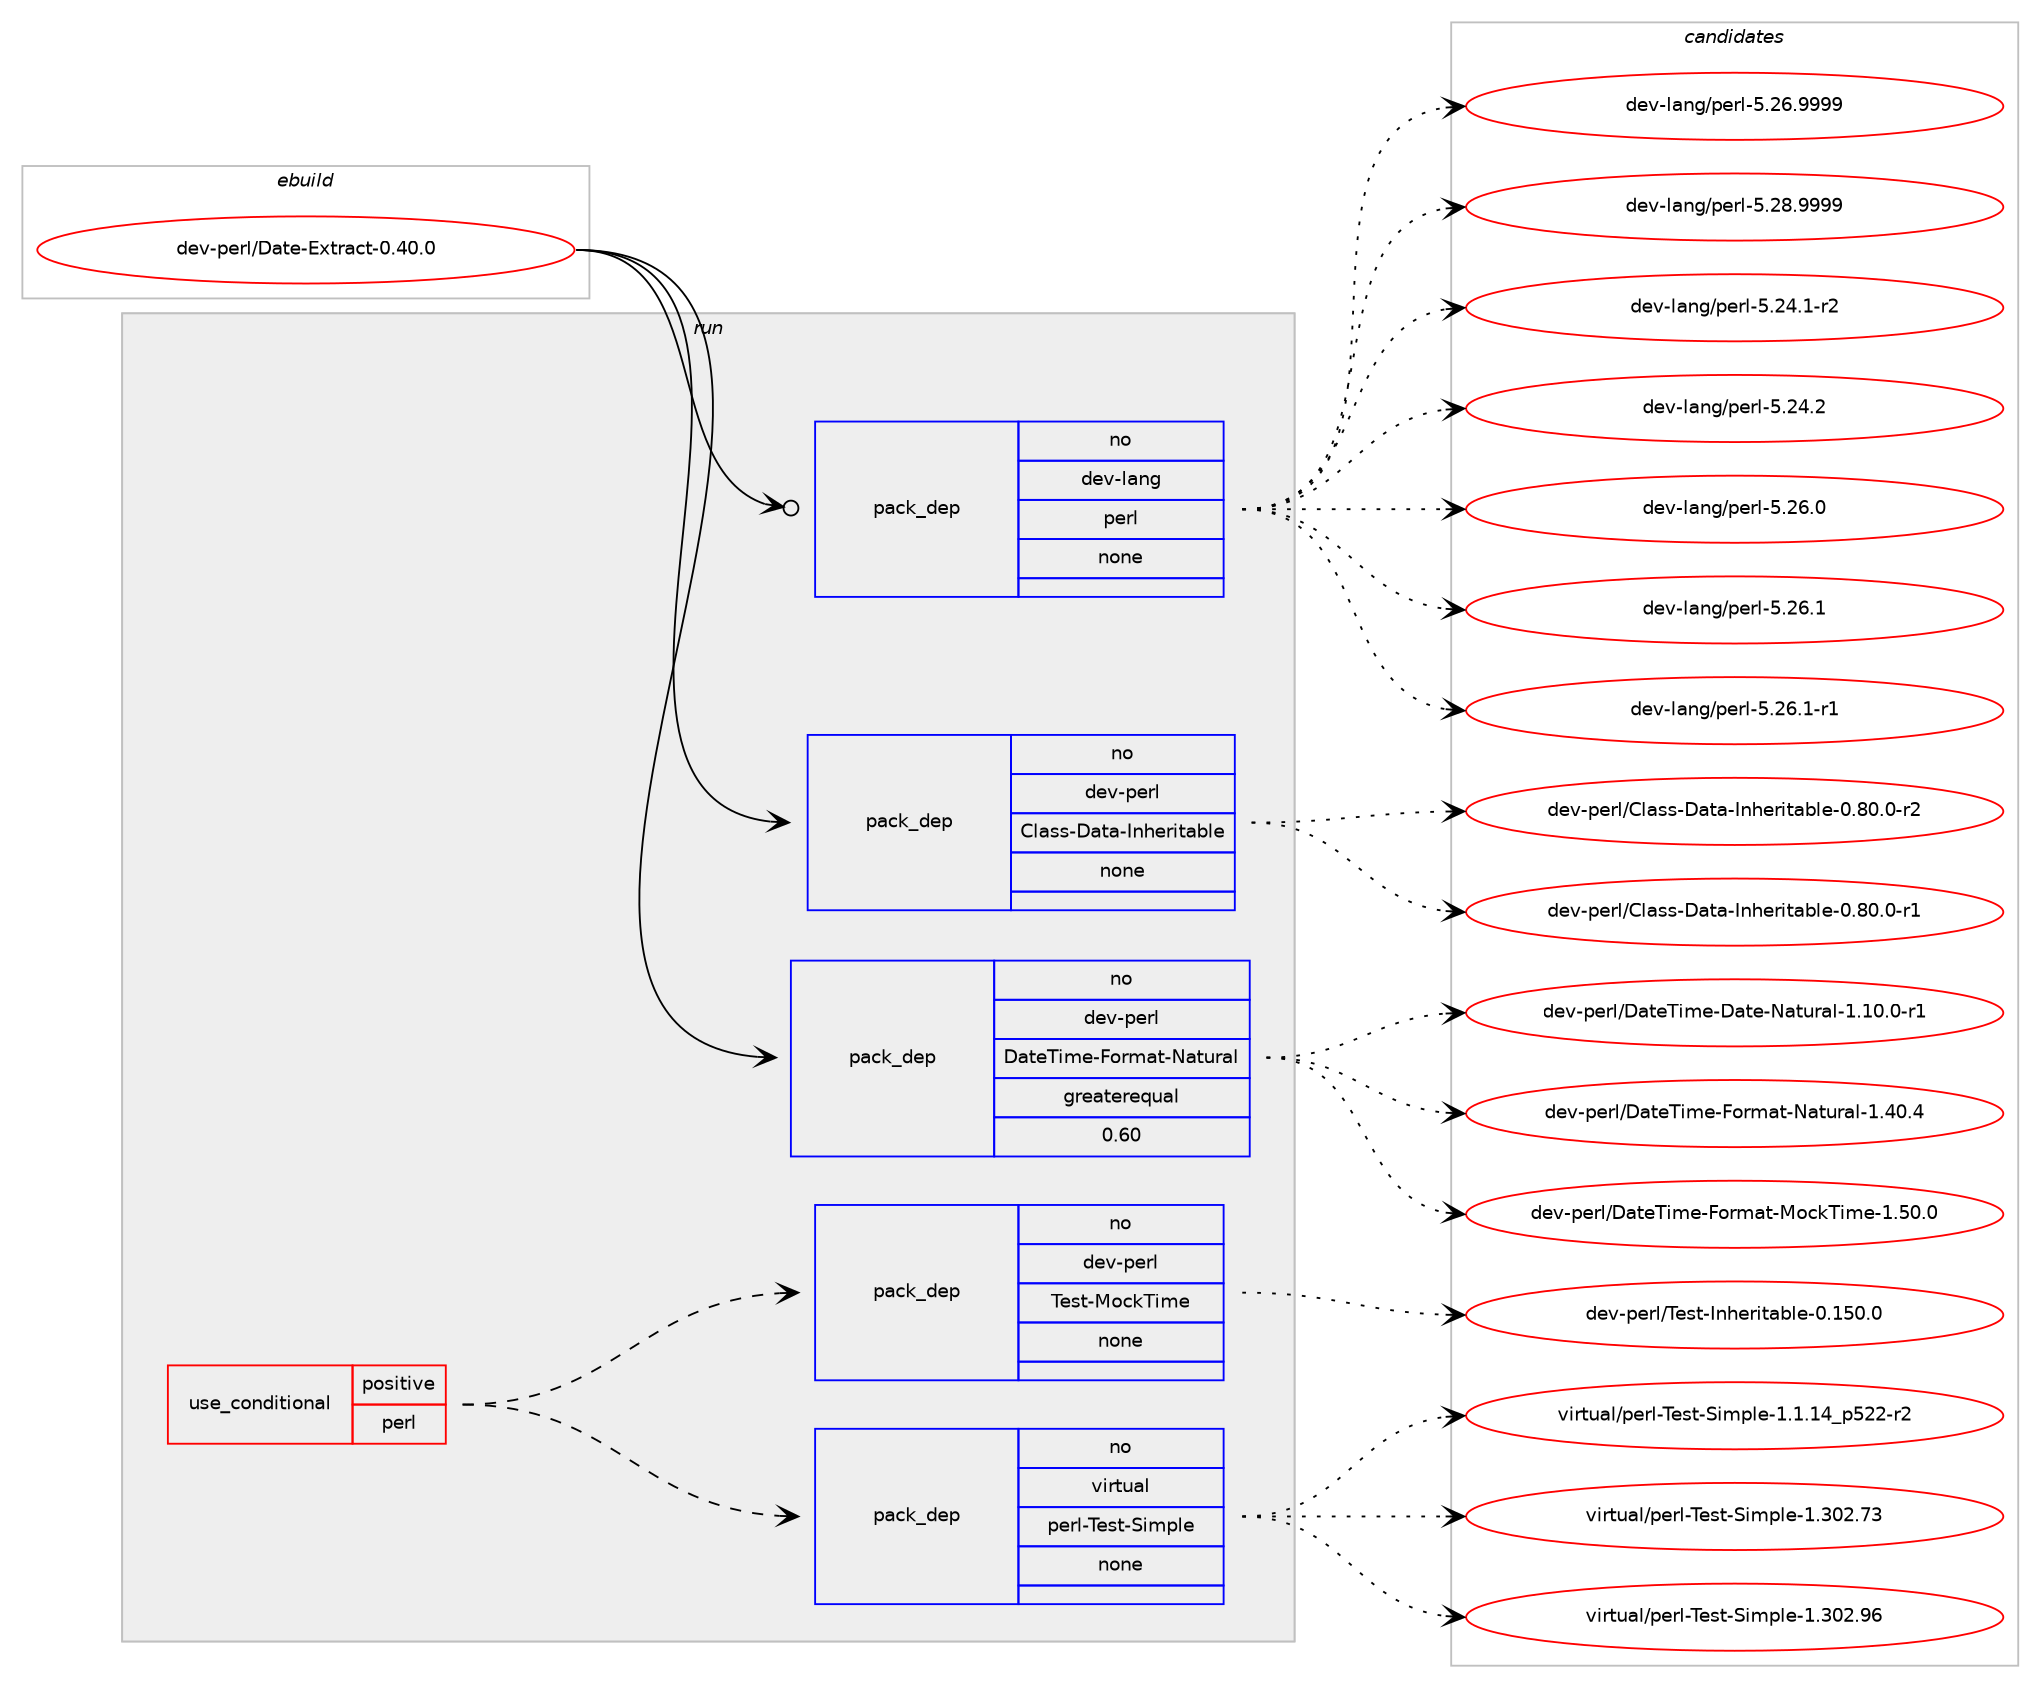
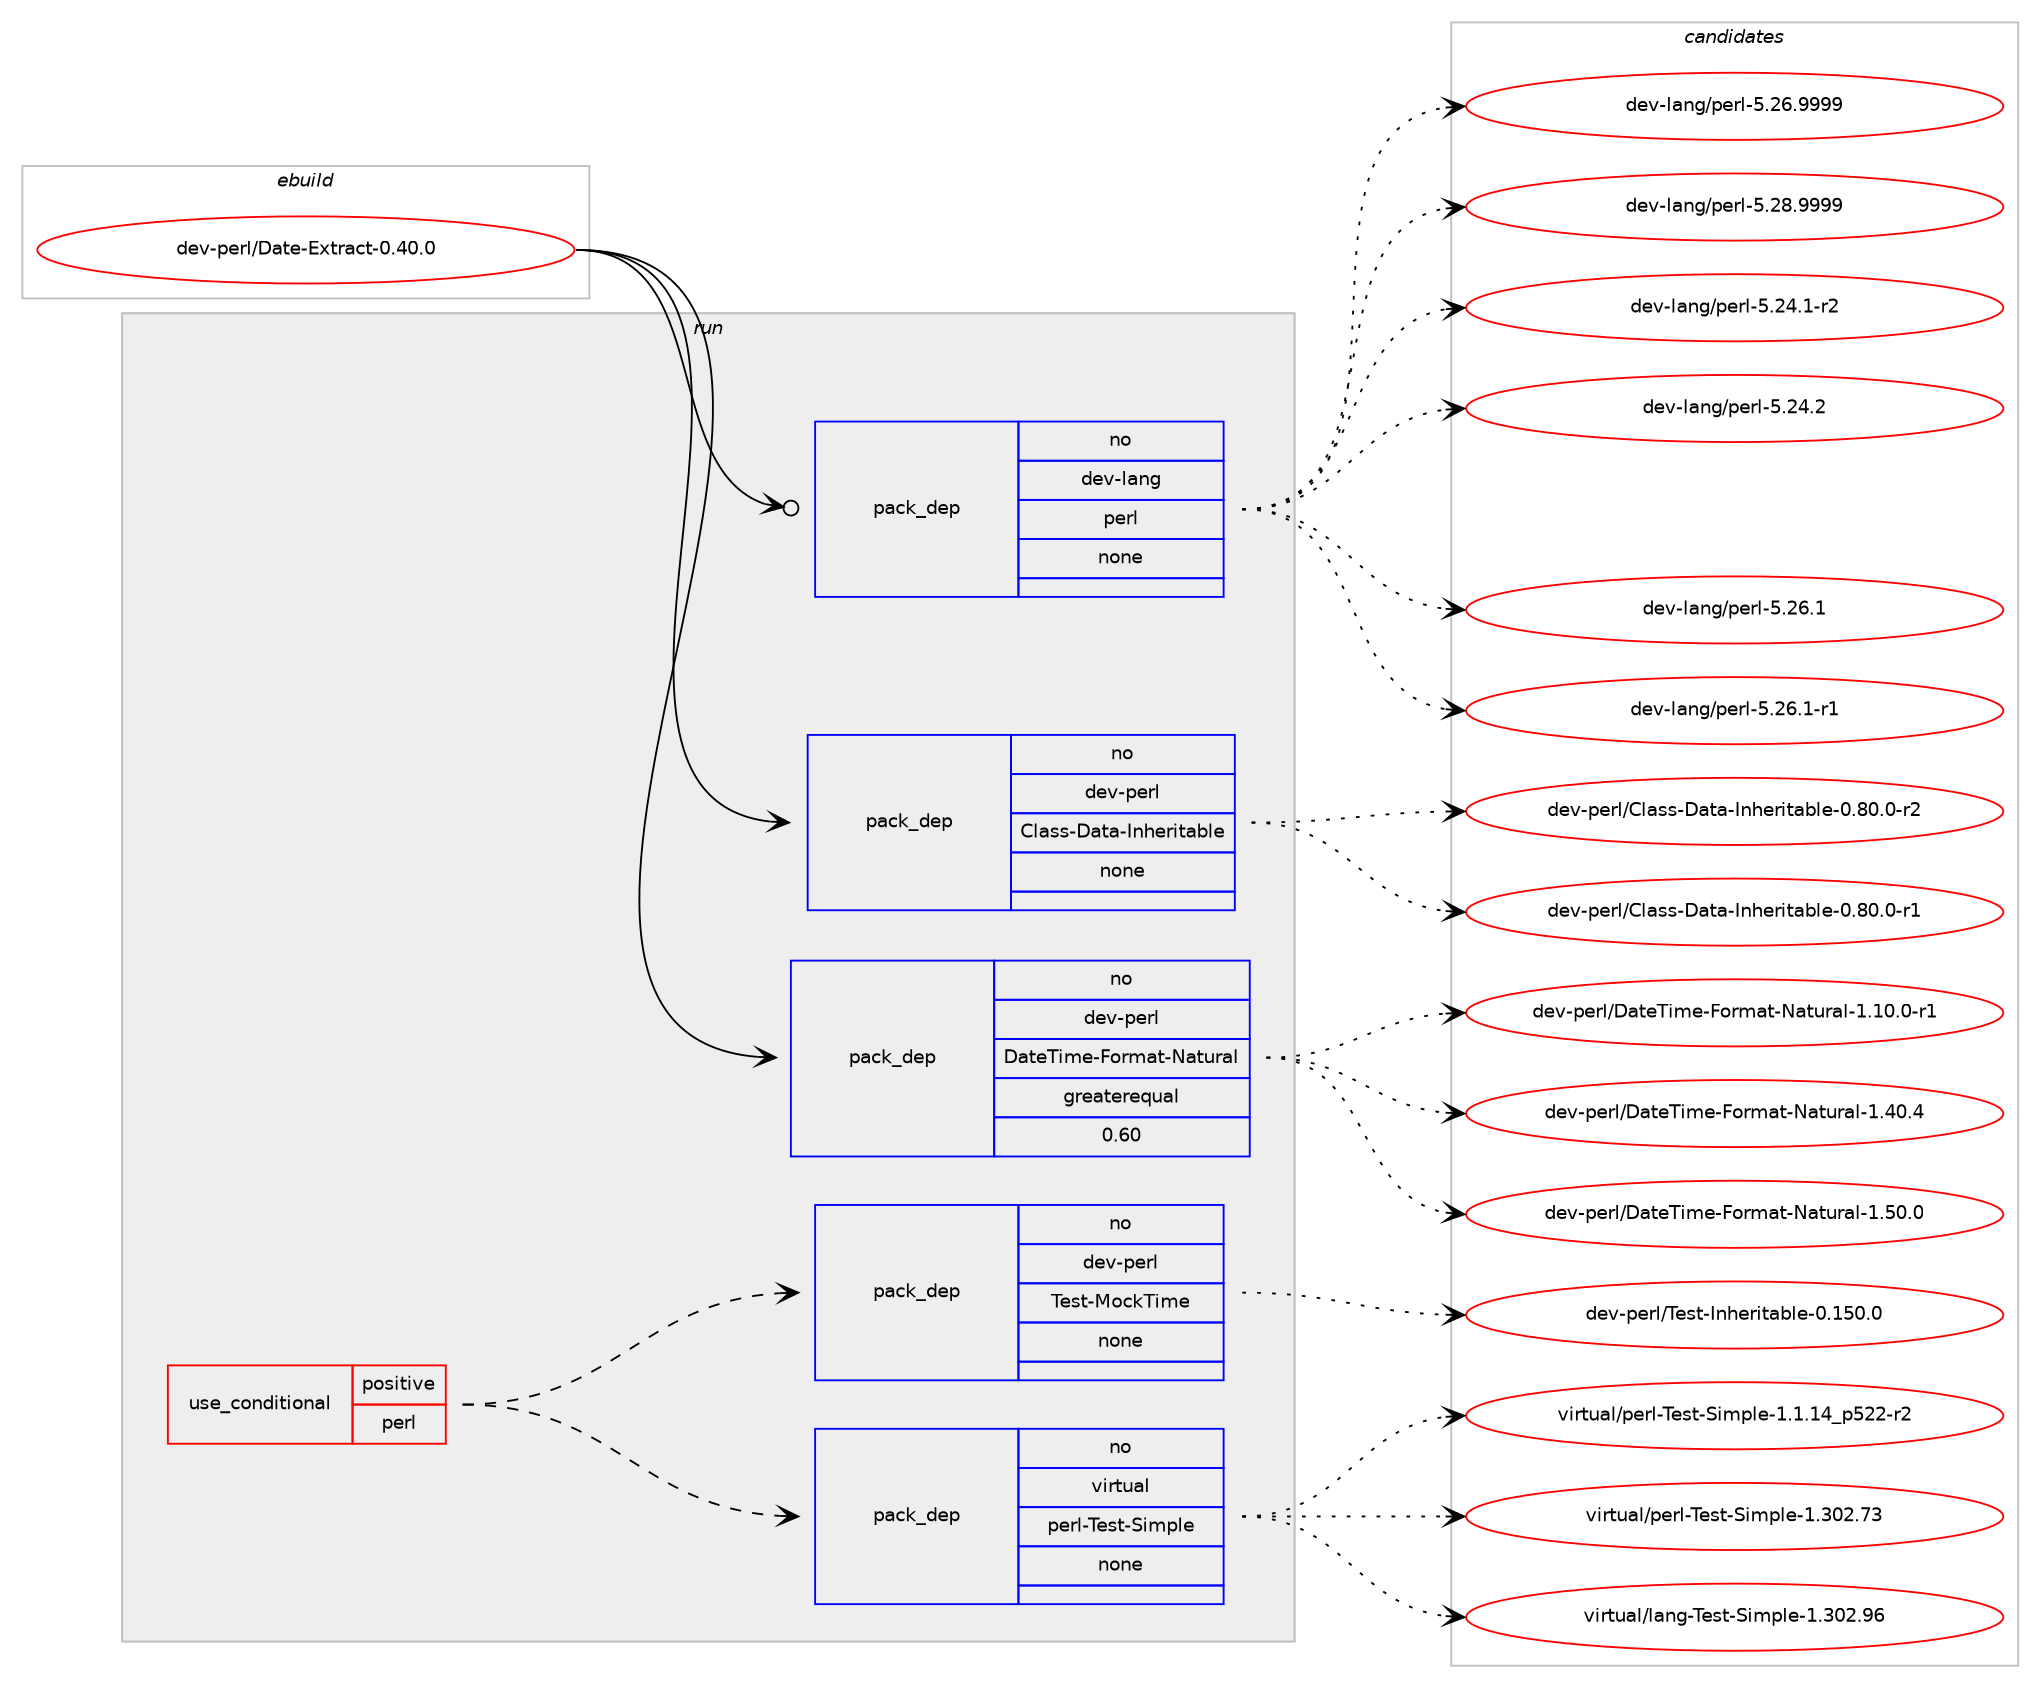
node "dev-lang/perl-5.26.0": removed
node "dev-perl/DateTime-Date-Natural-1.10.0-r1": label "dev-perl/DateTime-Date-Natural-1.10.0-r1" -> "dev-perl/DateTime-Format-Natural-1.10.0-r1"
node "dev-perl/DateTime-Format-MockTime-1.50.0": label "dev-perl/DateTime-Format-MockTime-1.50.0" -> "dev-perl/DateTime-Format-Natural-1.50.0"
node "virtual/perl-Test-Simple-1.302.96": label "virtual/perl-Test-Simple-1.302.96" -> "virtual/lang-Test-Simple-1.302.96"
